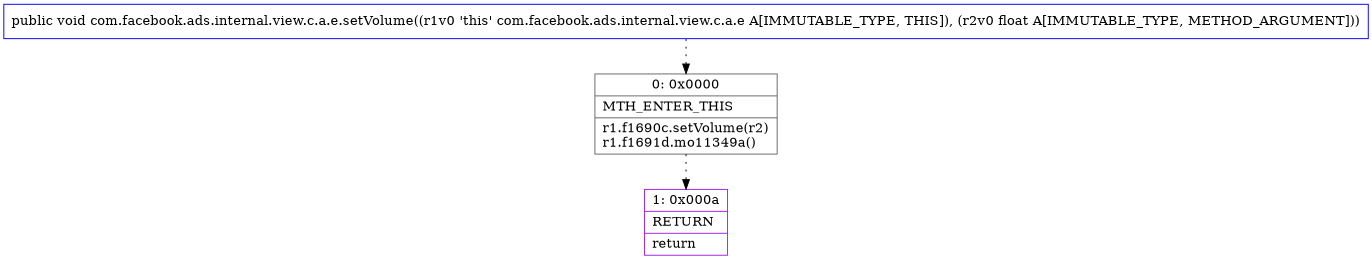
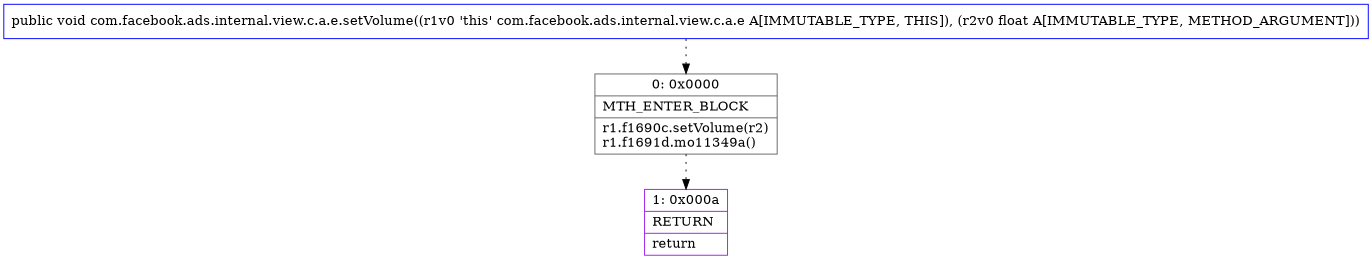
node "0: 0x0000": text "MTH_ENTER_THIS" -> "MTH_ENTER_BLOCK"
